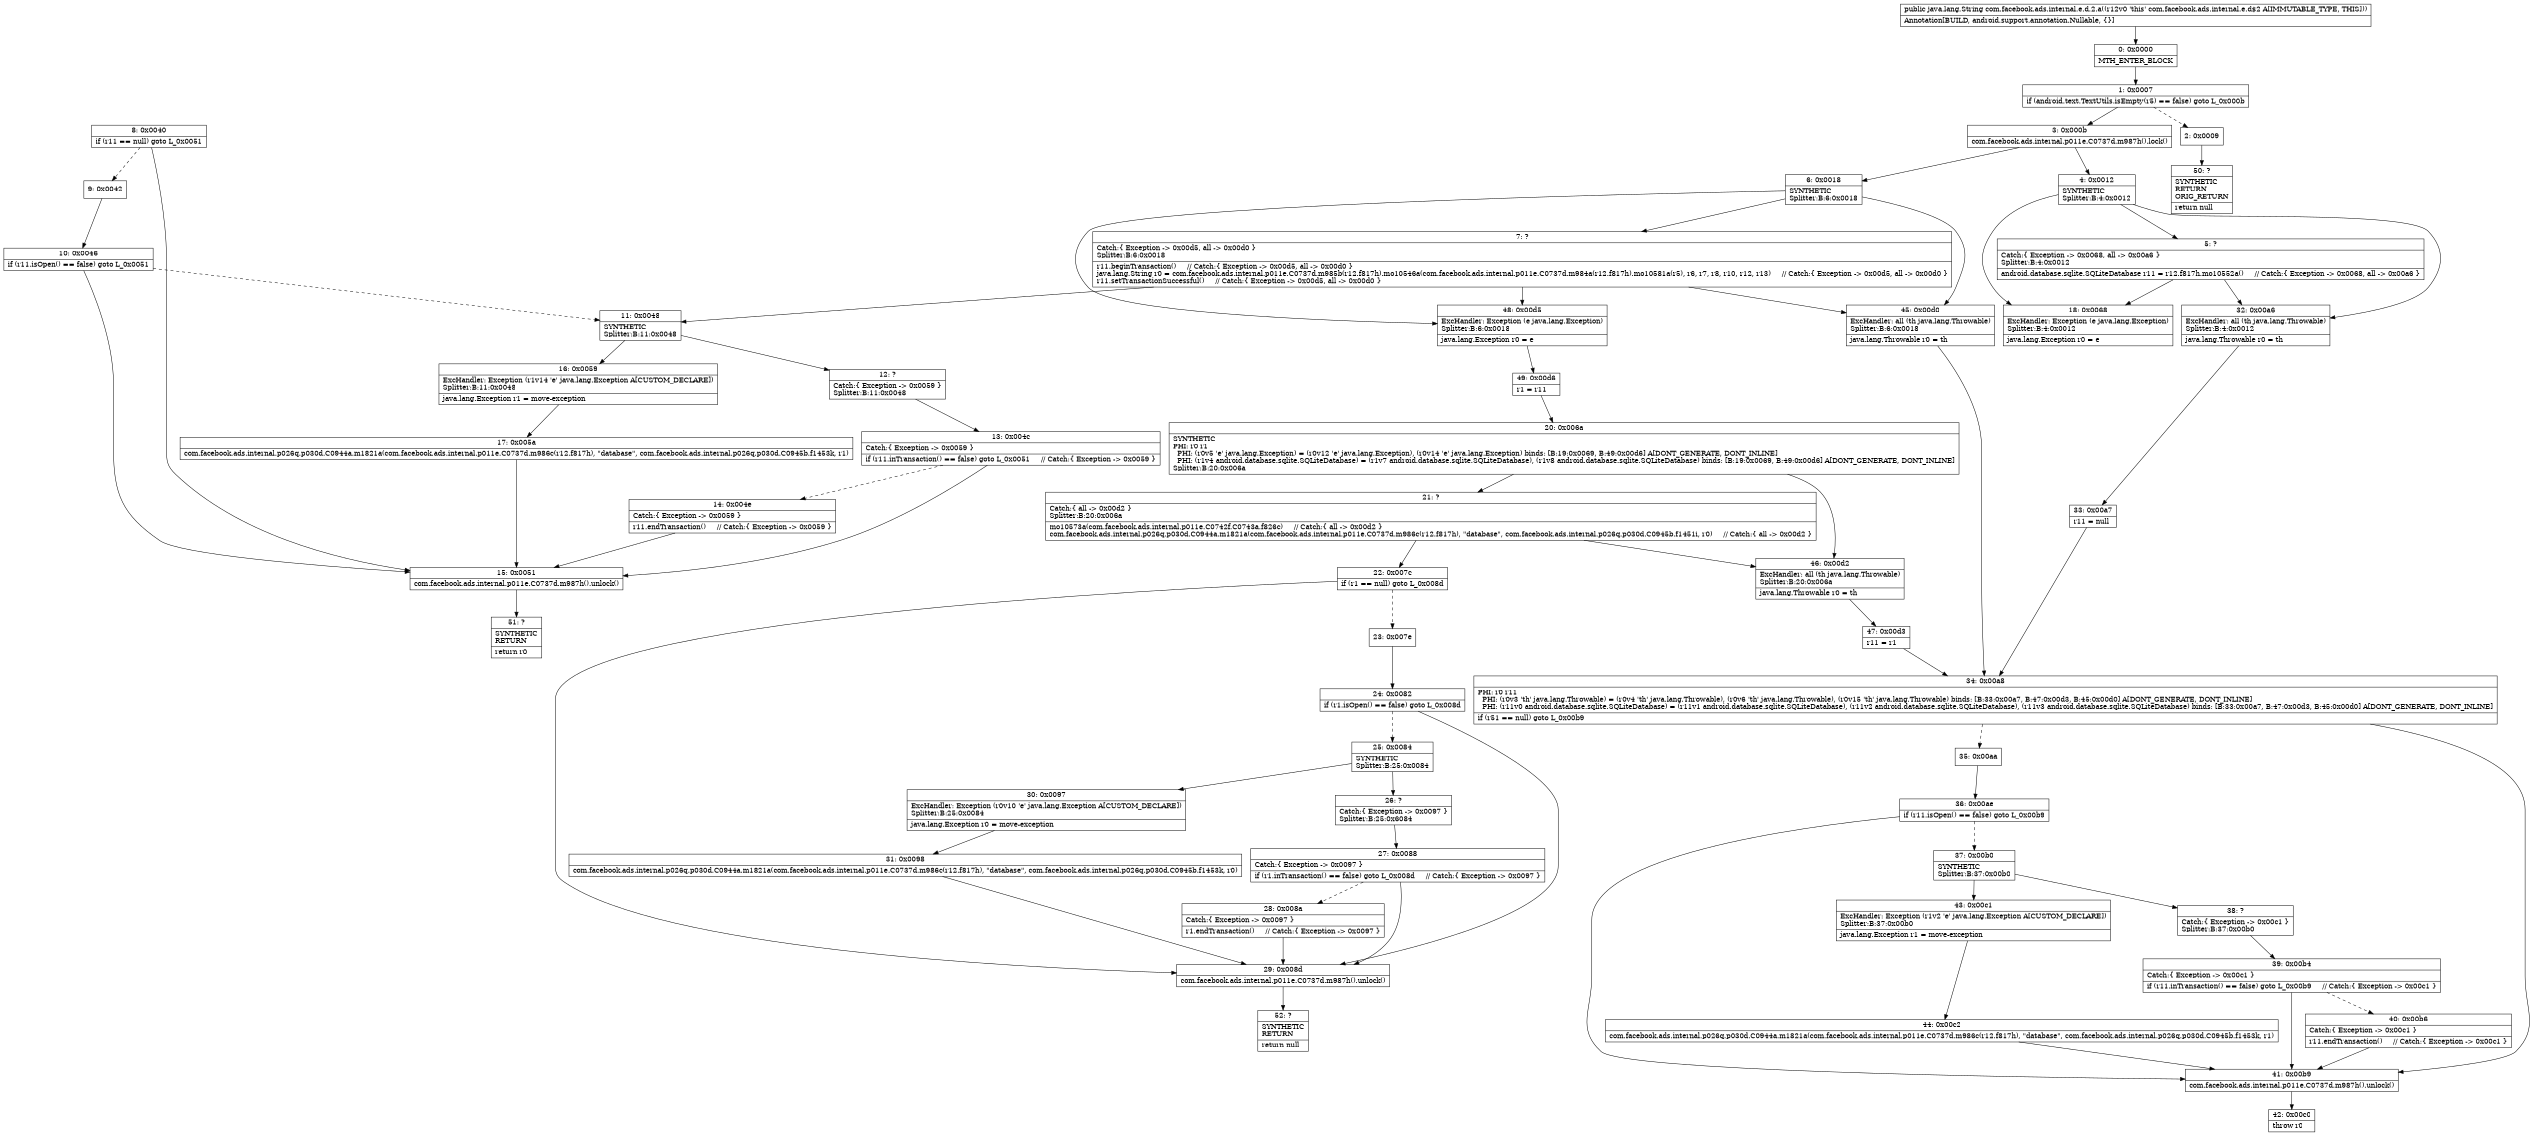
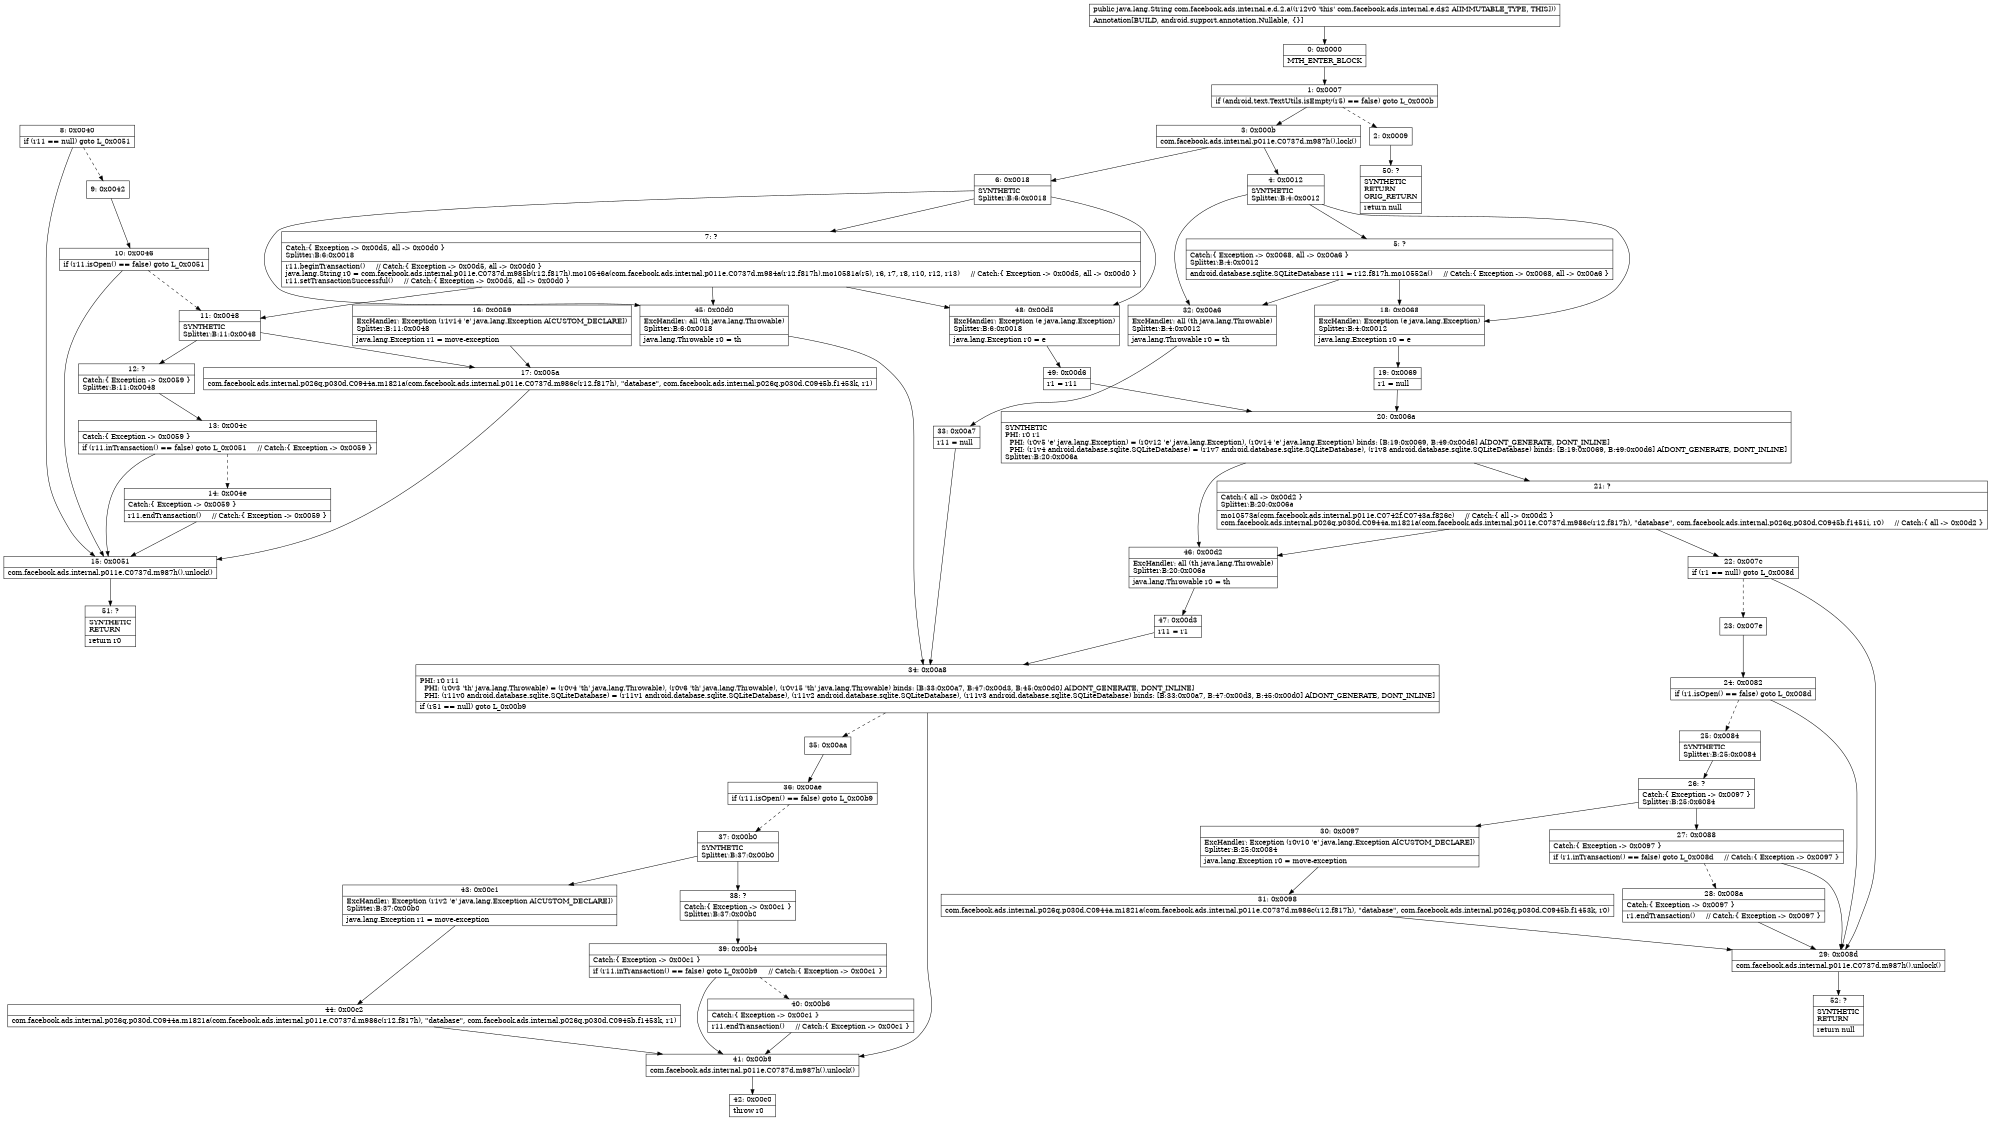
edge "11: 0x0048" -> "16: 0x0059": now "11: 0x0048" -> "17: 0x005a"
node "19: 0x0069": added
edge "25: 0x0084" -> "30: 0x0097": now "26: ?" -> "30: 0x0097"
edge "36: 0x00ae" -> "41: 0x00b9": removed
